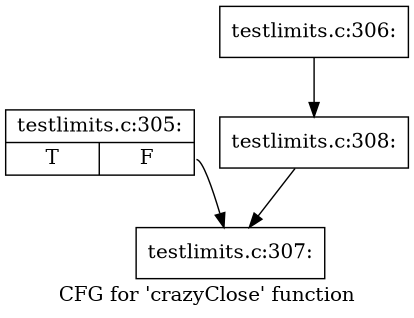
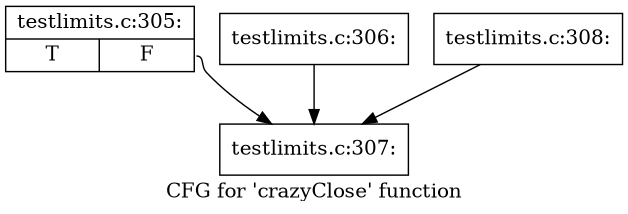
edge "testlimits.c:306:" -> "testlimits.c:308:": now "testlimits.c:306:" -> "testlimits.c:307:"
